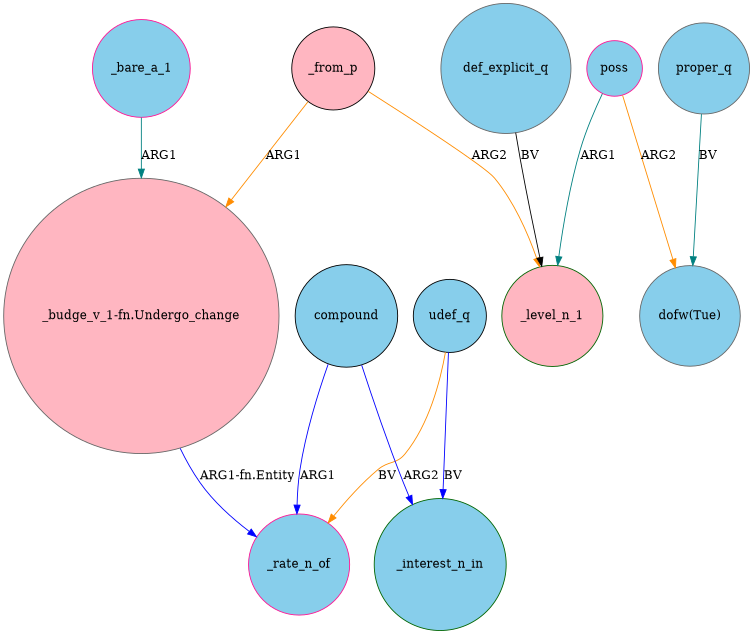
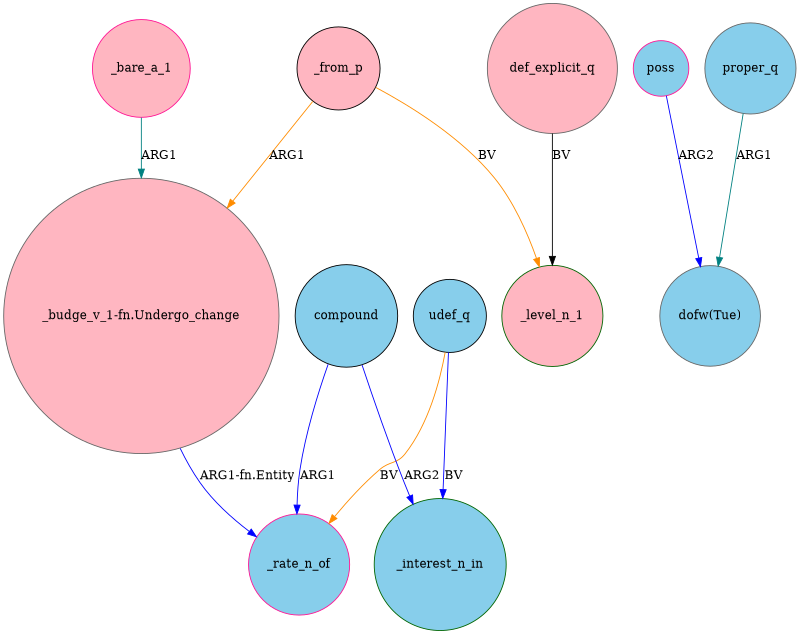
node "_bare_a_1": fillcolor skyblue -> lightpink
node "def_explicit_q": fillcolor skyblue -> lightpink
edge "_from_p" -> "_level_n_1": label "ARG2" -> "BV"
edge "proper_q" -> "dofw(Tue)": label "BV" -> "ARG1"
edge "poss" -> "_level_n_1": removed, label "ARG1"
edge "poss" -> "dofw(Tue)": color darkorange -> blue
